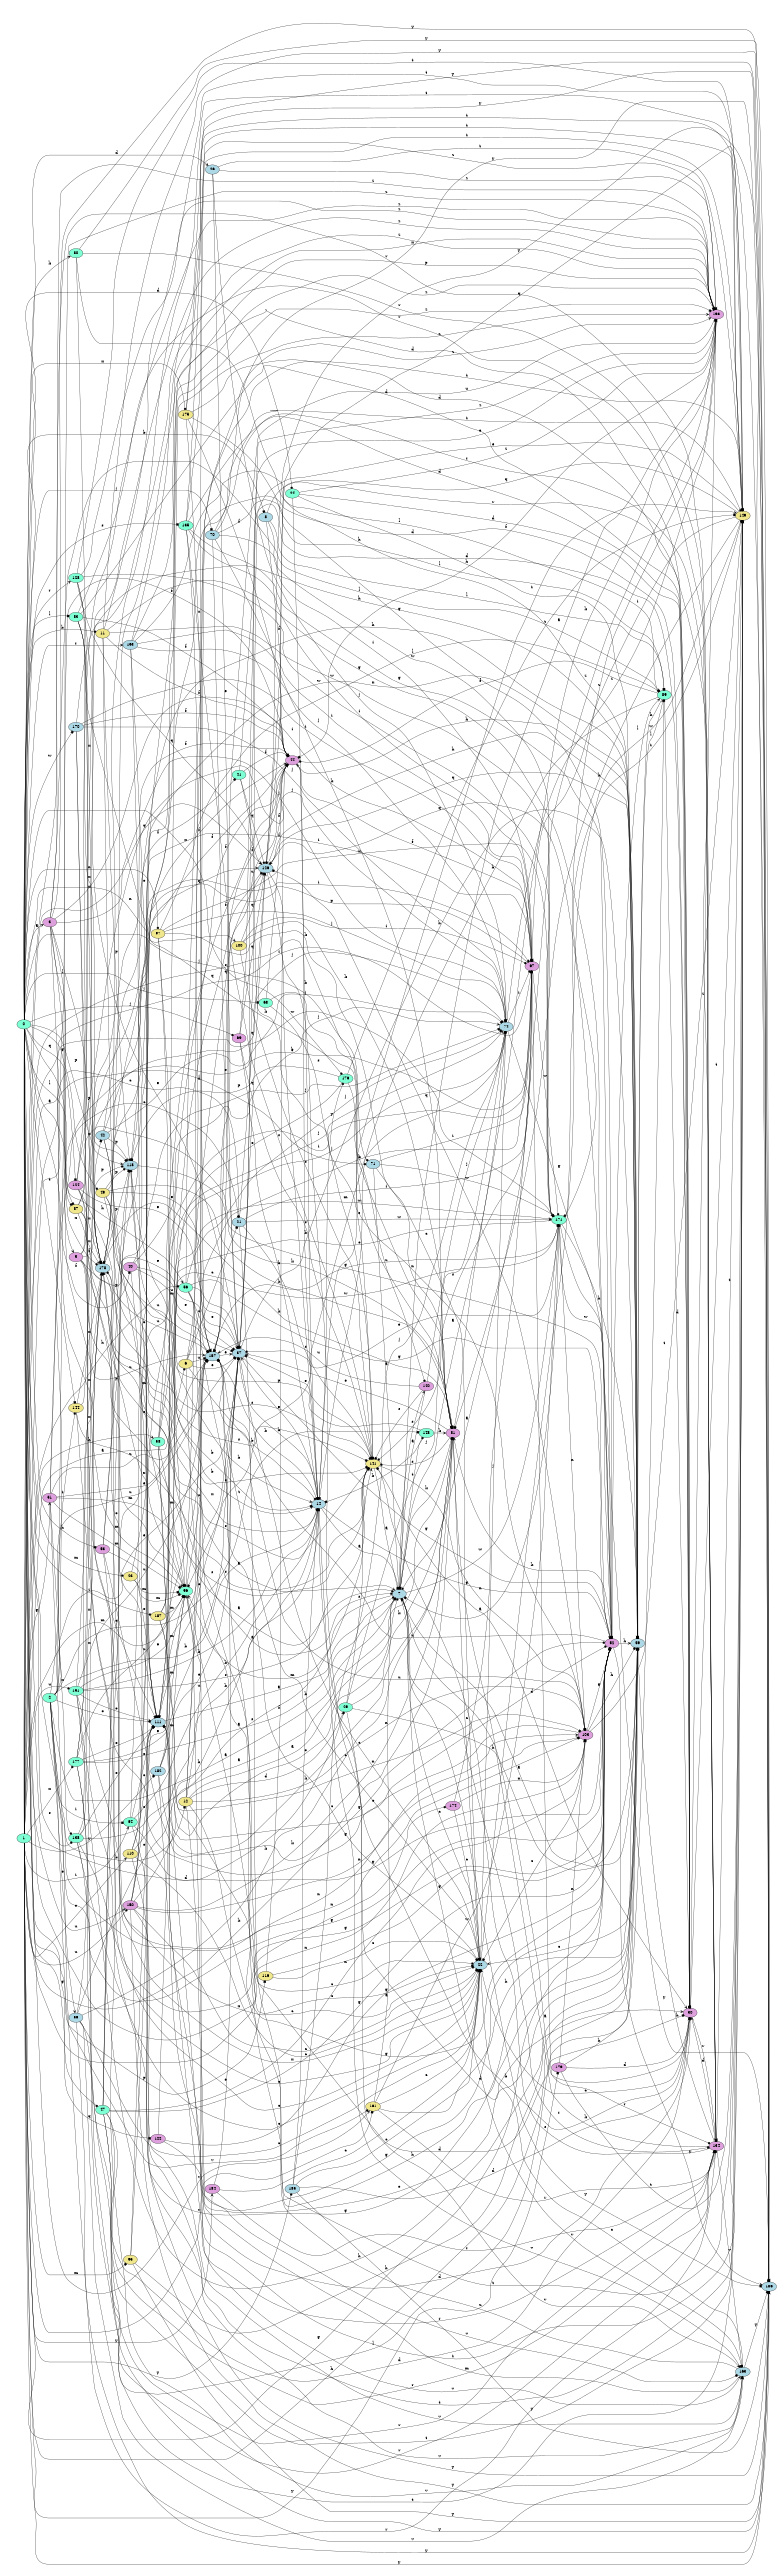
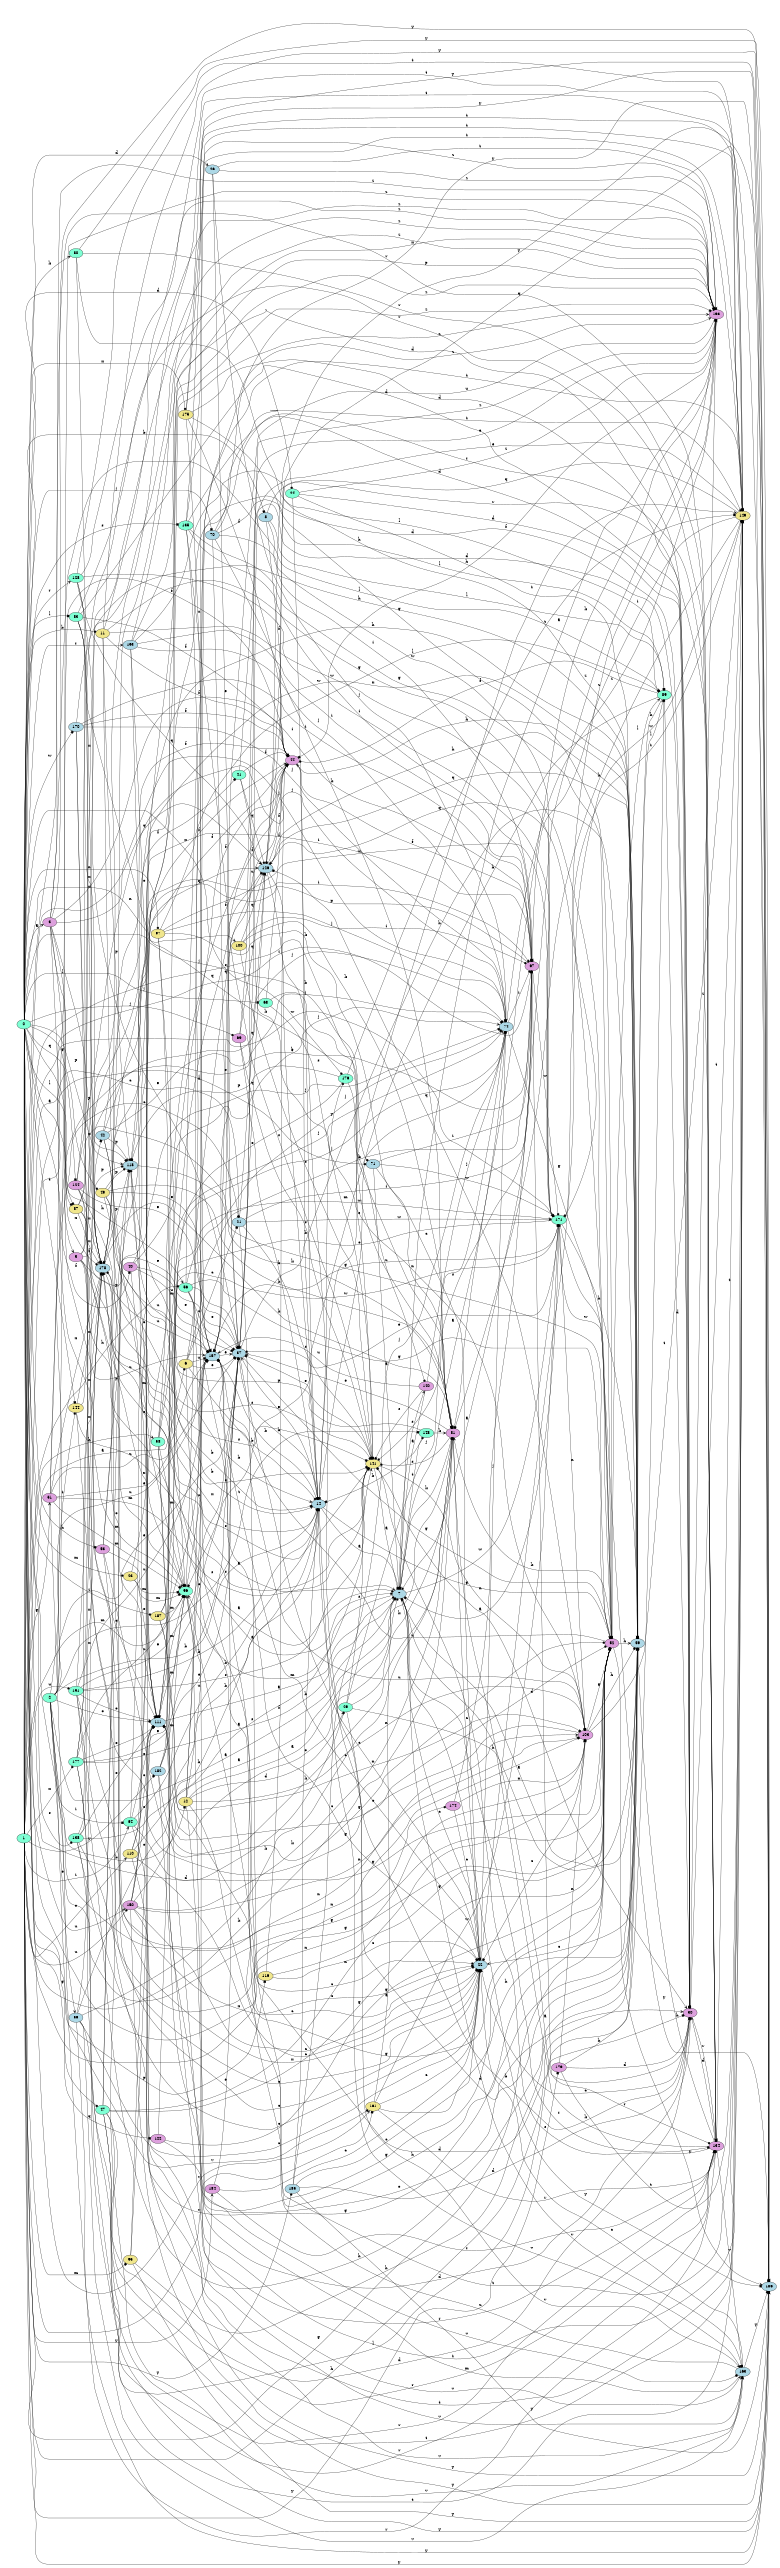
edge "47" -> "67": removed, label "i"
edge "51" -> "138": now "51" -> "178"
